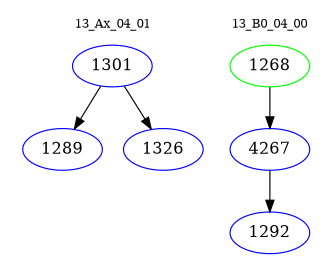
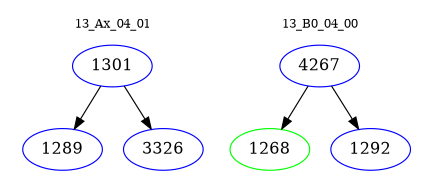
edge "1268" -> "4267": reversed
node "1326": label "1326" -> "3326"
